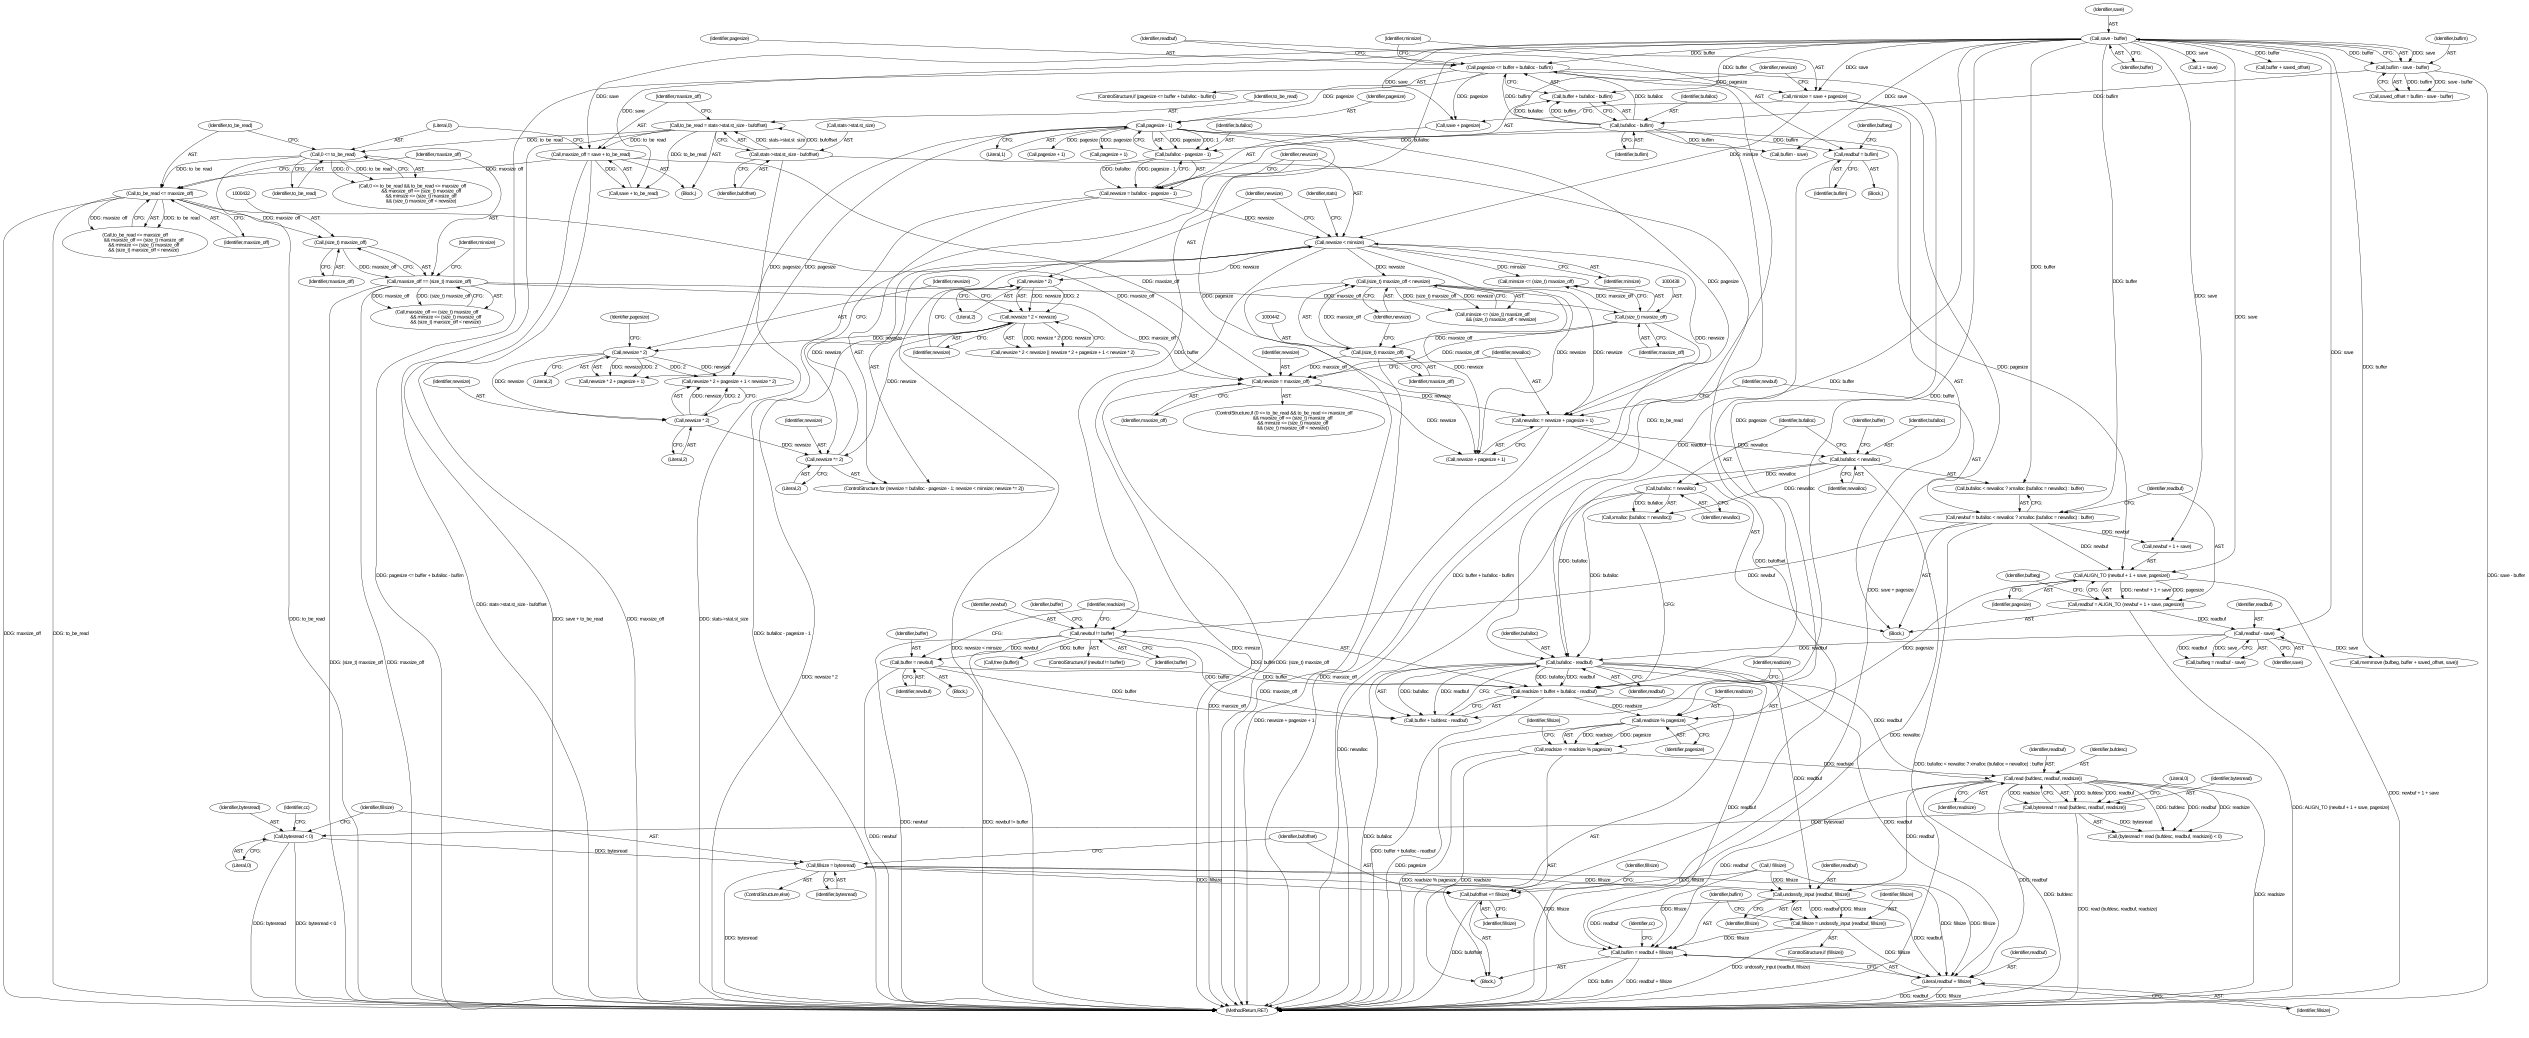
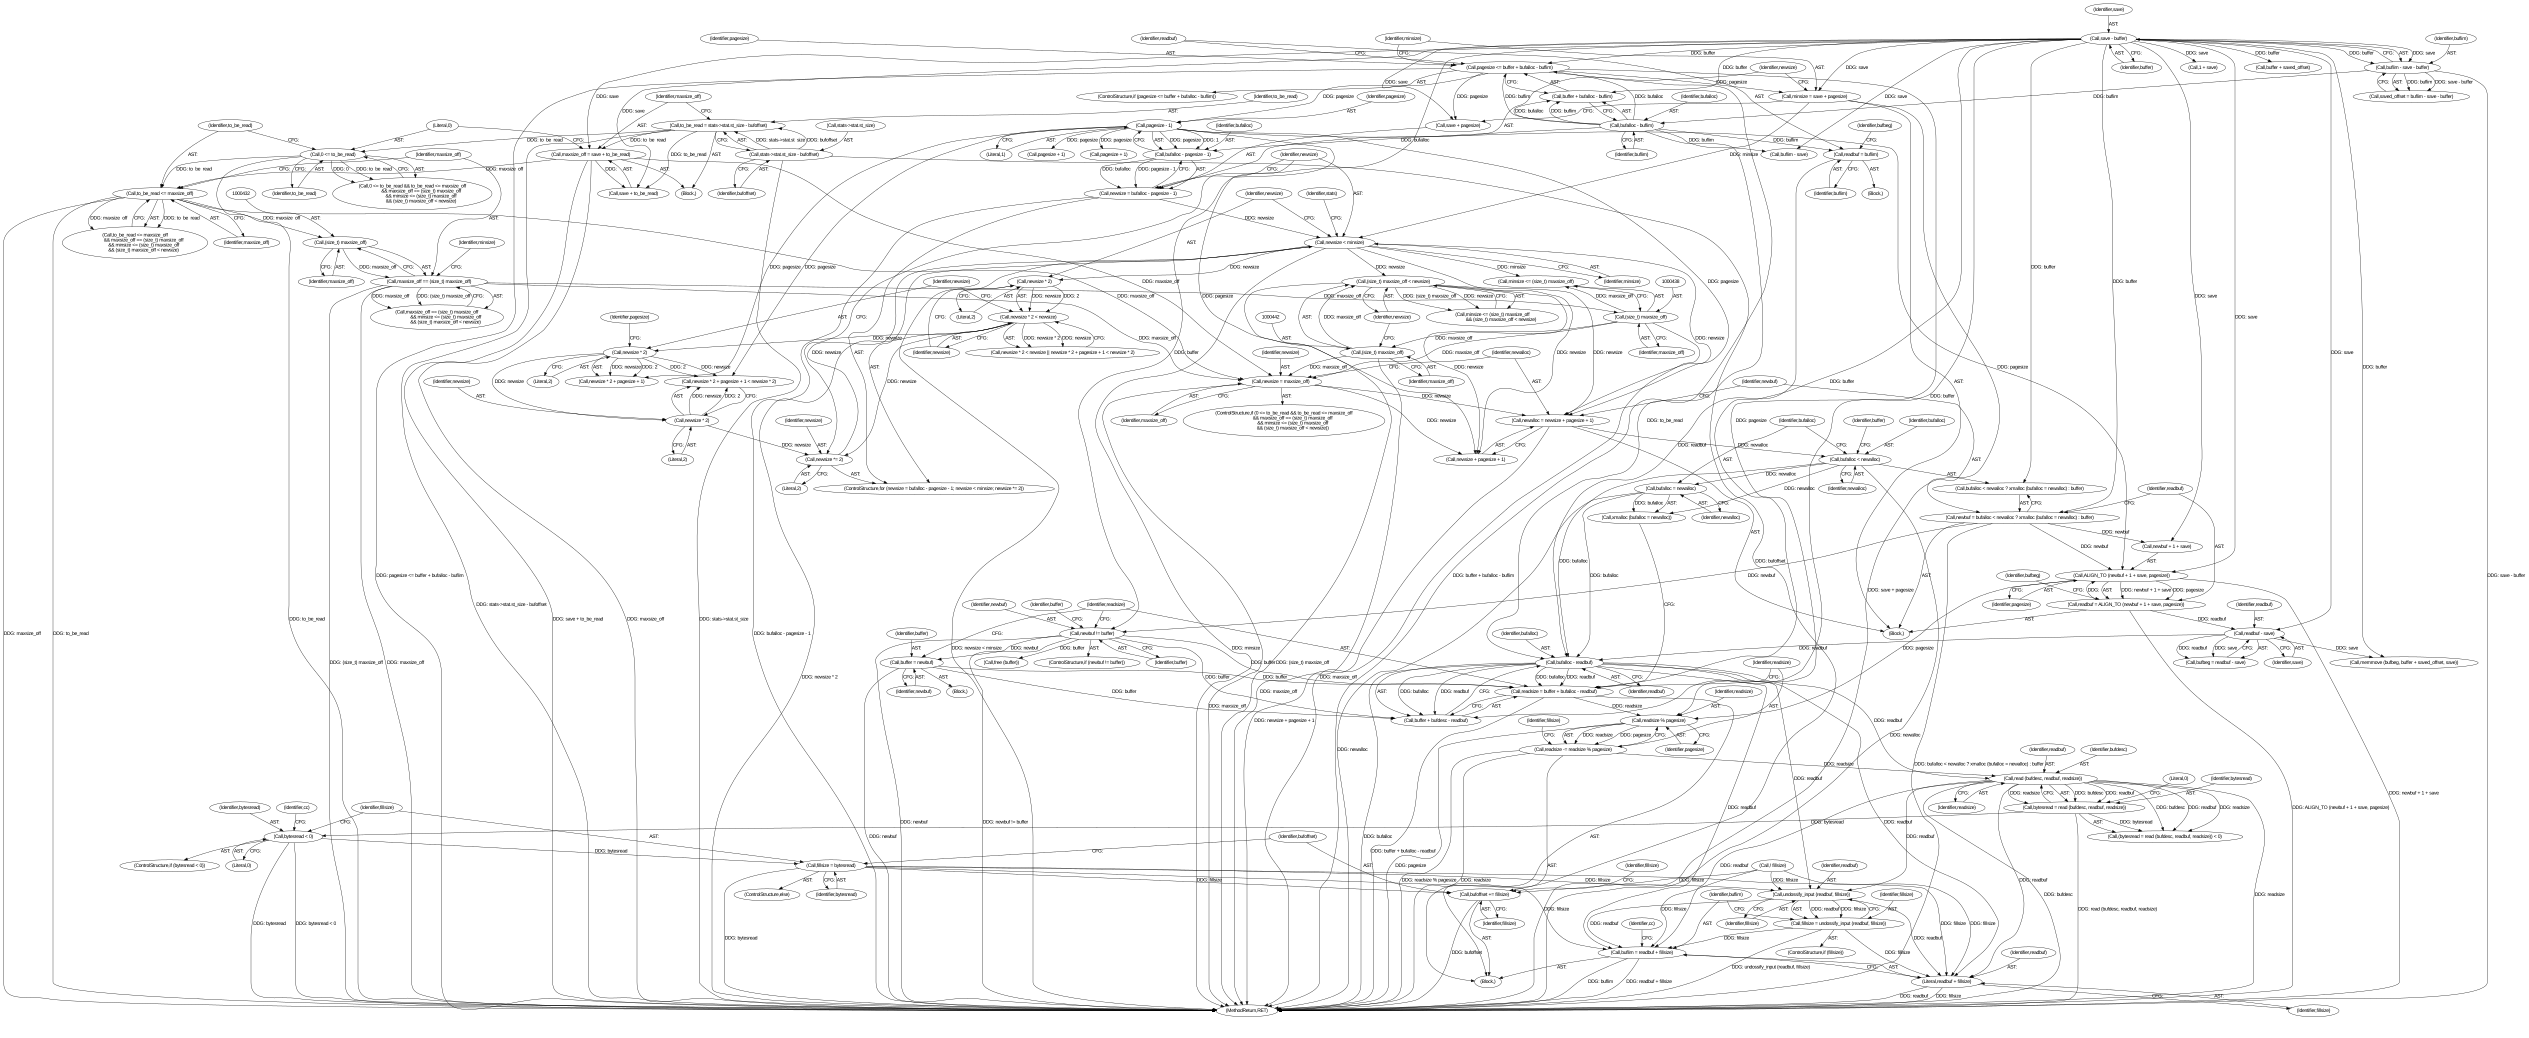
edge "(Call,readbuf = ALIGN_TO (newbuf + 1 + save, pagesize))" -> "(Call,ALIGN_TO (newbuf + 1 + save, pagesize))": label "CFG: " -> "DDG: "
edge "(Call,readsize -= readsize % pagesize)" -> "(Call,readsize % pagesize)": added, label "CFG:"
node "(ControlStructure,if (bytesread < 0))": added
edge "(Call,fillsize = undossify_input (readbuf, fillsize))" -> "(Call,undossify_input (readbuf, fillsize))": added, label "CFG:"
